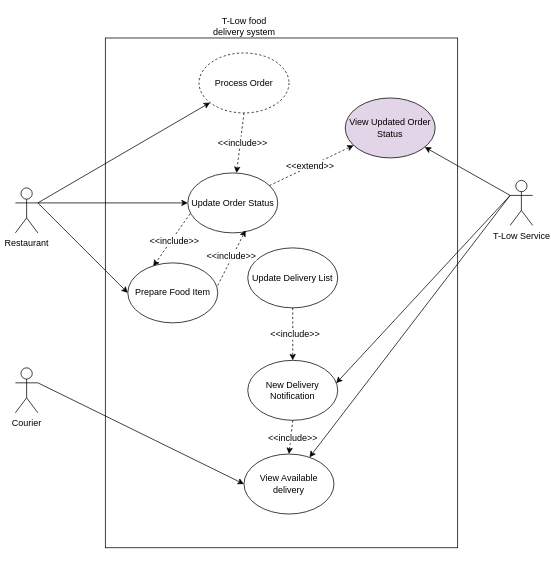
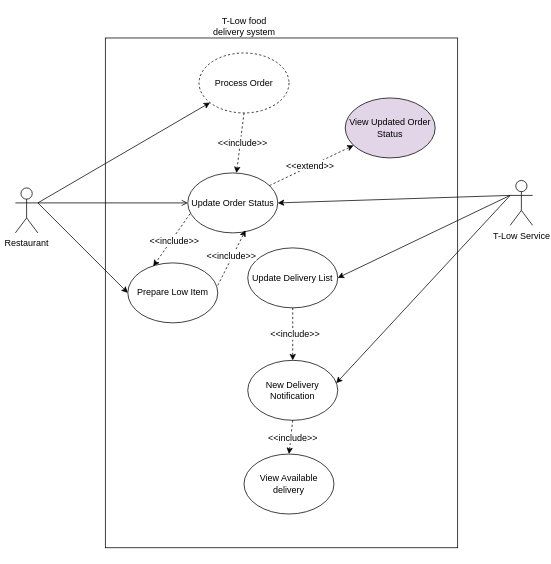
edge "T-Low Service" -> "View Updated Order Status": now "T-Low Service" -> "Update Order Status"
edge "Restaurant" -> "Update Order Status": arrowhead classic -> open
node "Prepare Food Item": label "Prepare Food Item" -> "Prepare Low Item"
edge "T-Low Service" -> "View Available delivery": now "T-Low Service" -> "Update Delivery List"
node "Courier": removed
edge "Courier" -> "View Available delivery": removed
